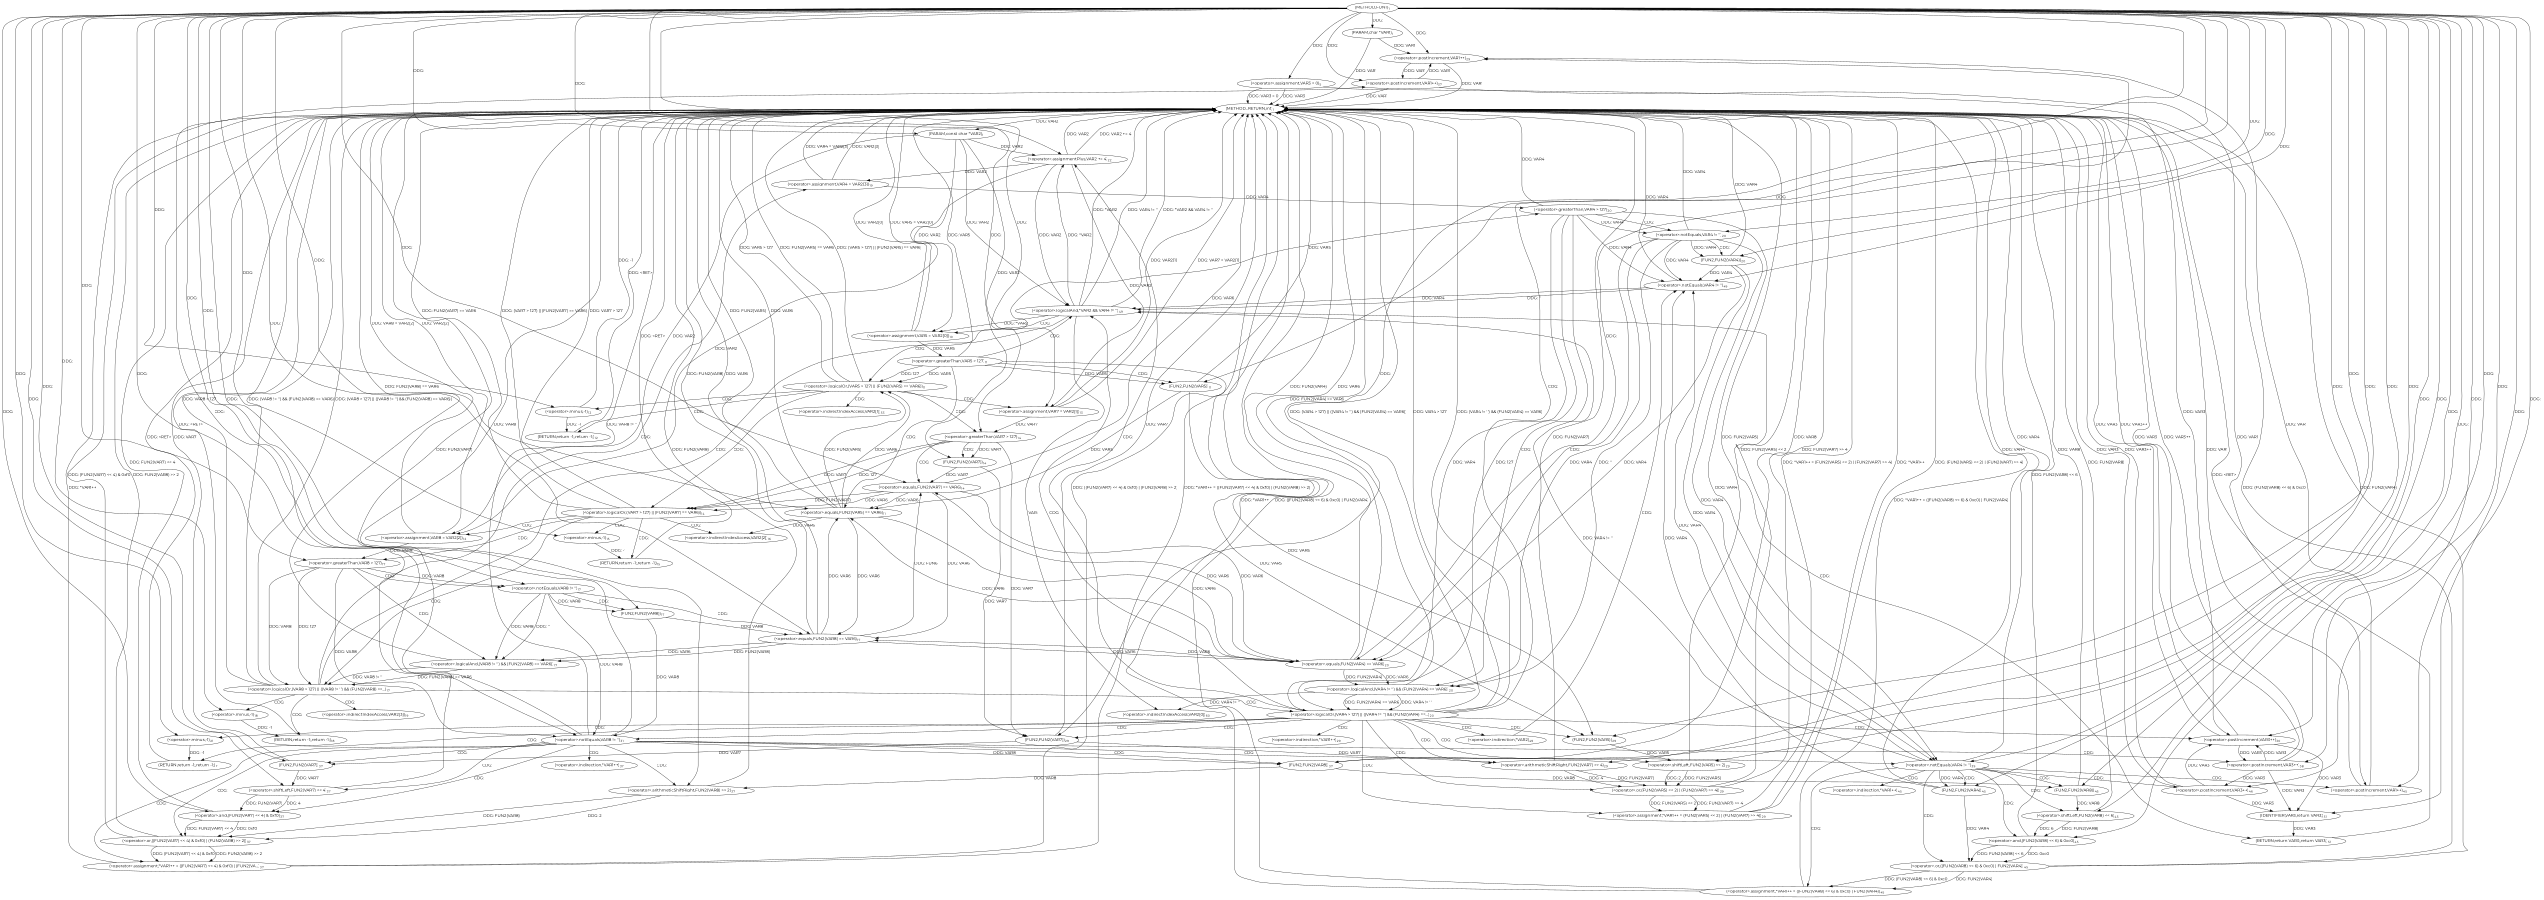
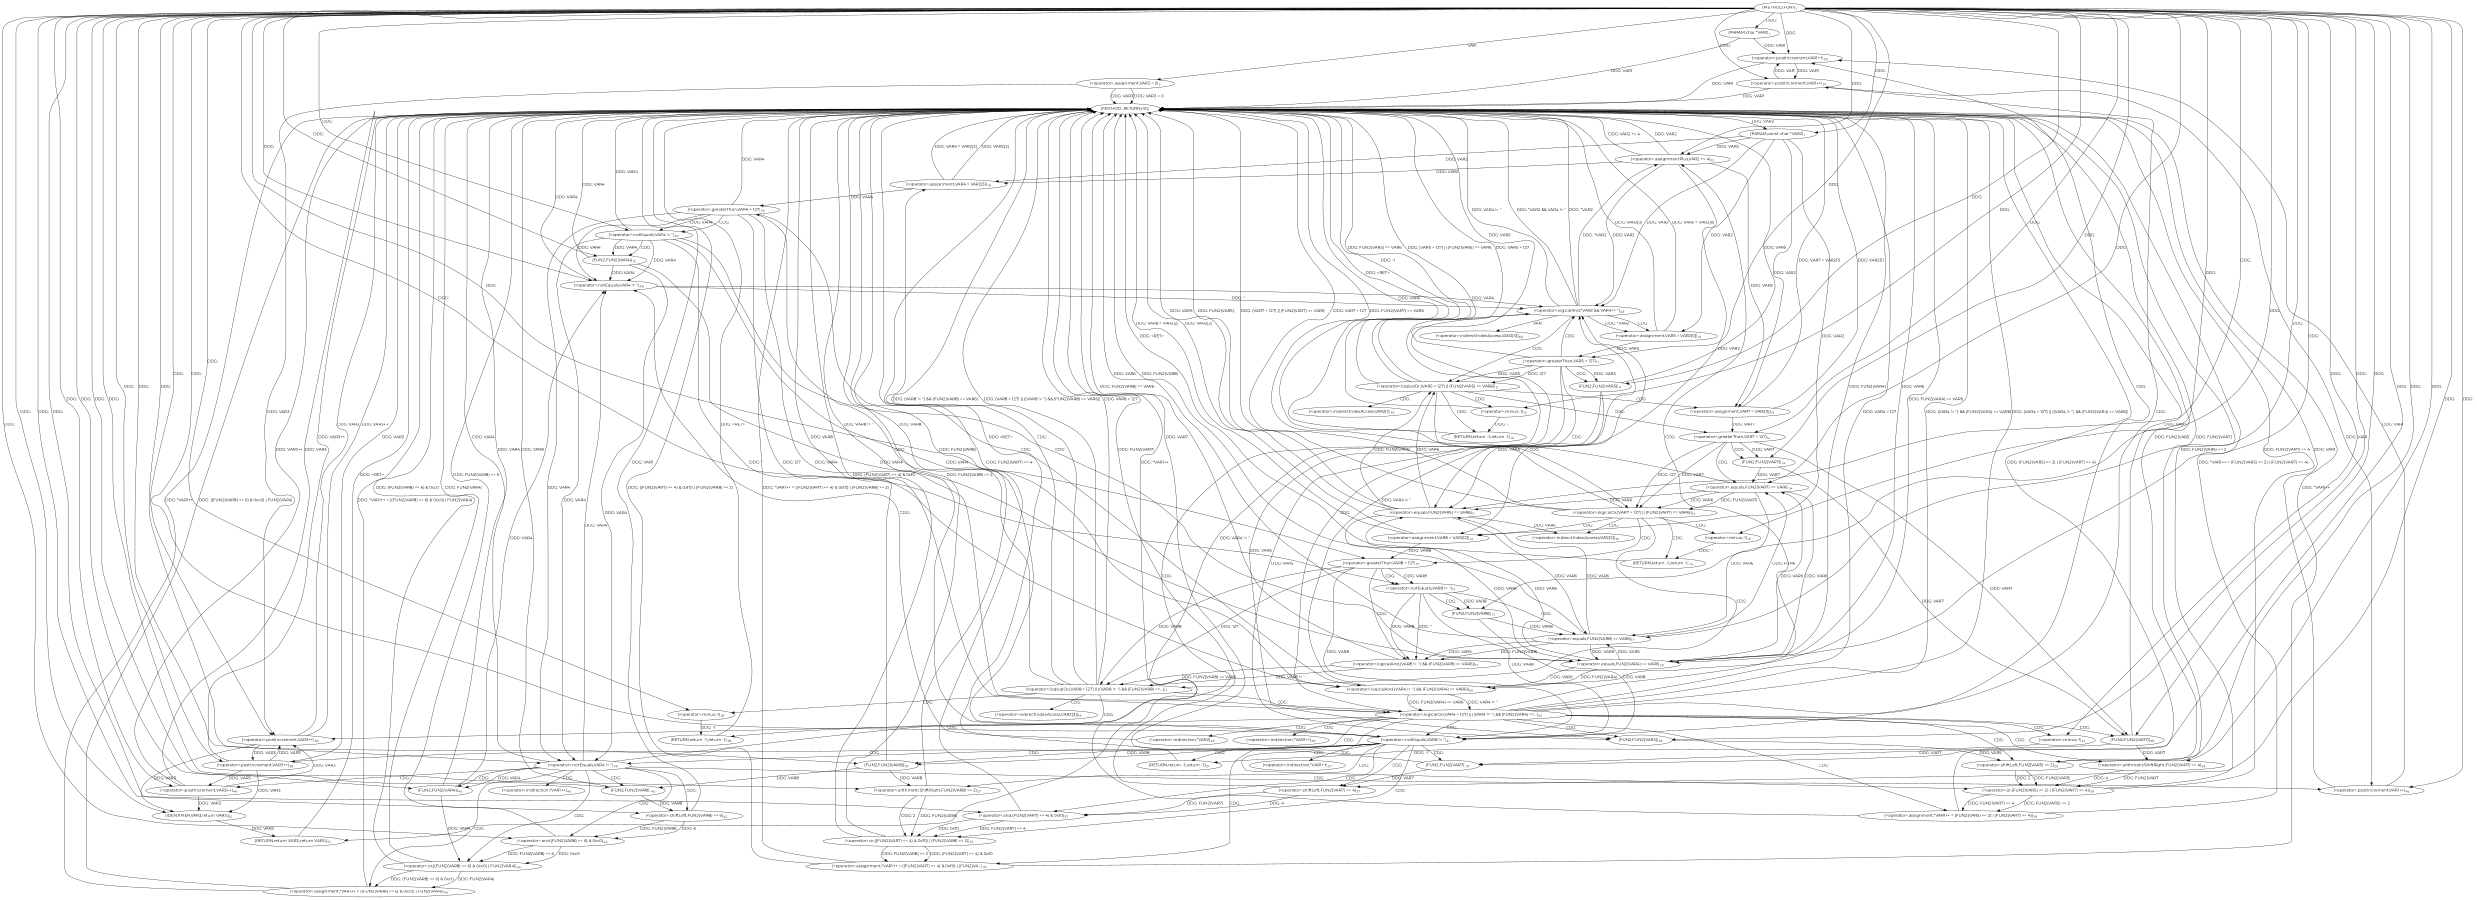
edge "(METHOD,FUN1)" -> "(<operator>.assignment,VAR3 = 0)": label "DDG: " -> "VAR: "
edge "(PARAM,const char *VAR2)" -> "(<operator>.assignment,VAR4 = VAR2[3])": added, label "DDG: VAR2"
edge "(METHOD,FUN1)" -> "(<operator>.greaterThan,VAR5 > 127)": added, label "DDG:"
edge "(<operator>.shiftLeft,FUN2(VAR8) << 6)" -> "(METHOD_RETURN,int)": label "DDG: FUN2(VAR8)" -> "DDG: VAR1"
edge "(<operator>.logicalAnd,(VAR4 != '') && (FUN2(VAR4) == VAR6))" -> "(<operator>.indirectIndexAccess,VAR2[0])": now "(<operator>.logicalAnd,(VAR4 != '') && (FUN2(VAR4) == VAR6))" -> "(<operator>.logicalAnd,*VAR2 && VAR4 != '')"
